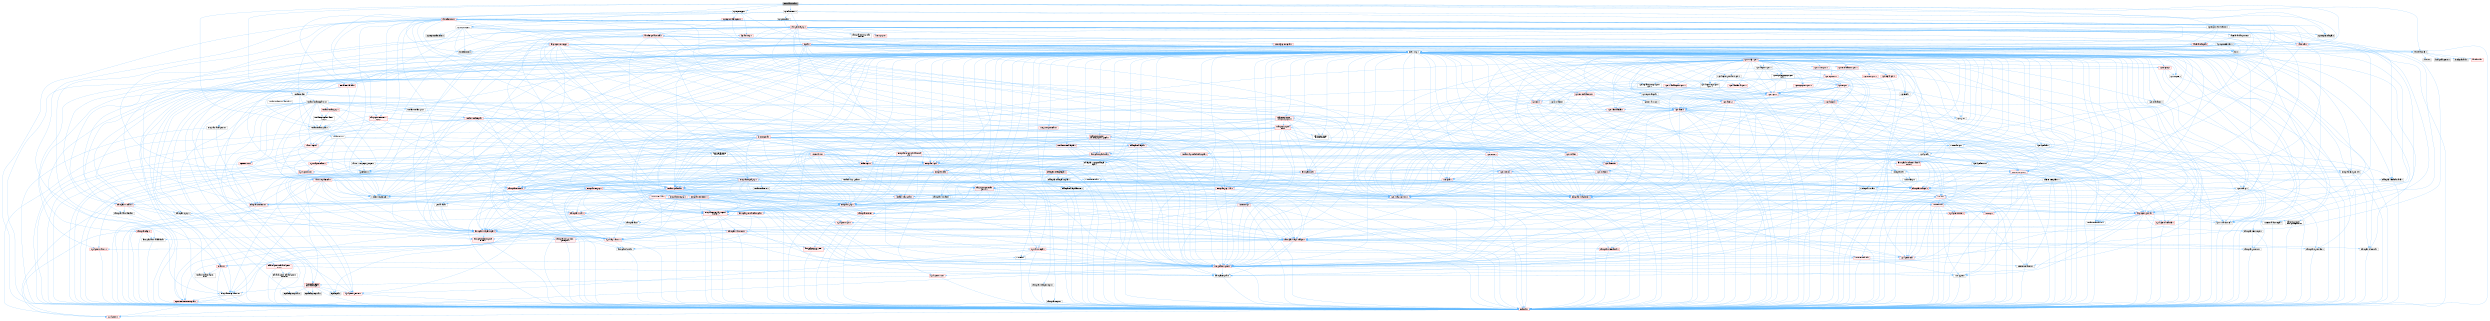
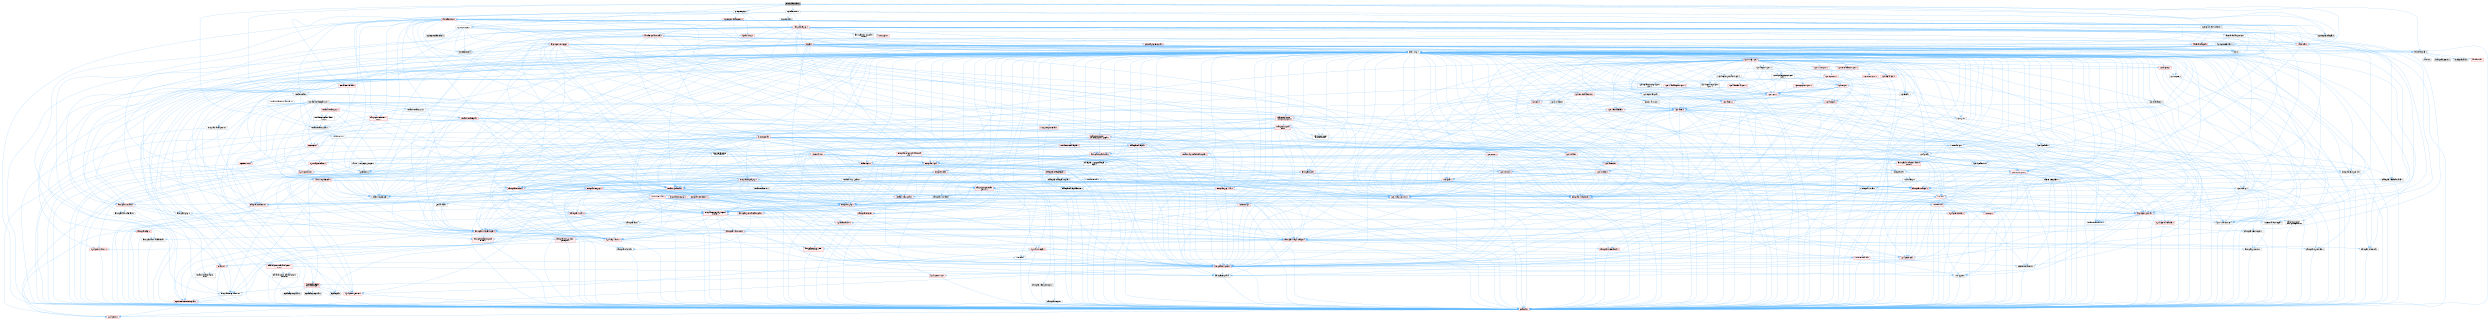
node "Memory/Stats.h": label "Memory/Stats.h" -> "Stats/Stats.h"
node "HAL/PlatformMath.h": label "HAL/PlatformMath.h" -> "HAL/ObjectVersion.h"
